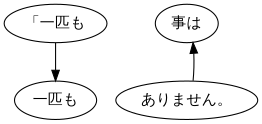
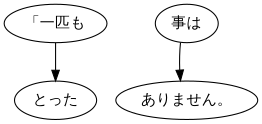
edge "ありません。" -> "事は": reversed
node "一匹も": label "一匹も" -> "とった"
